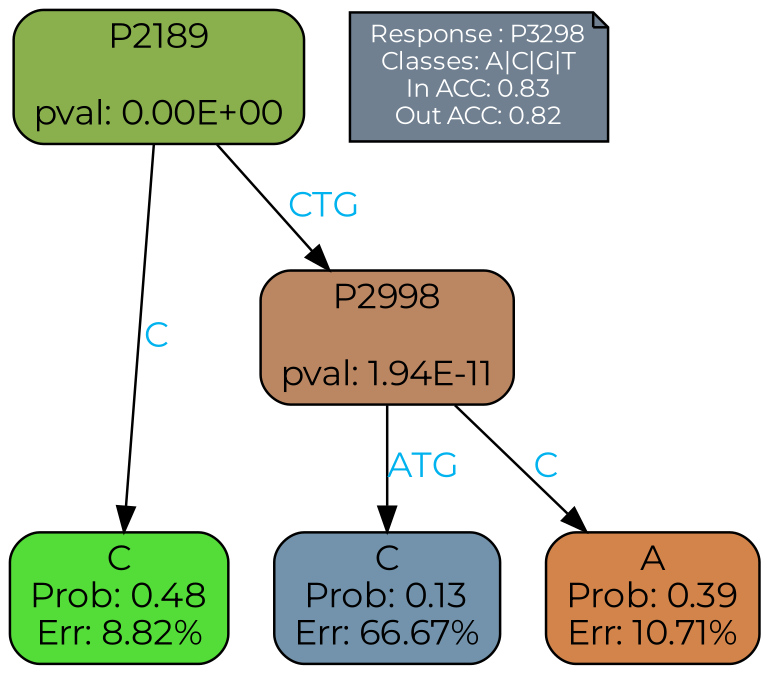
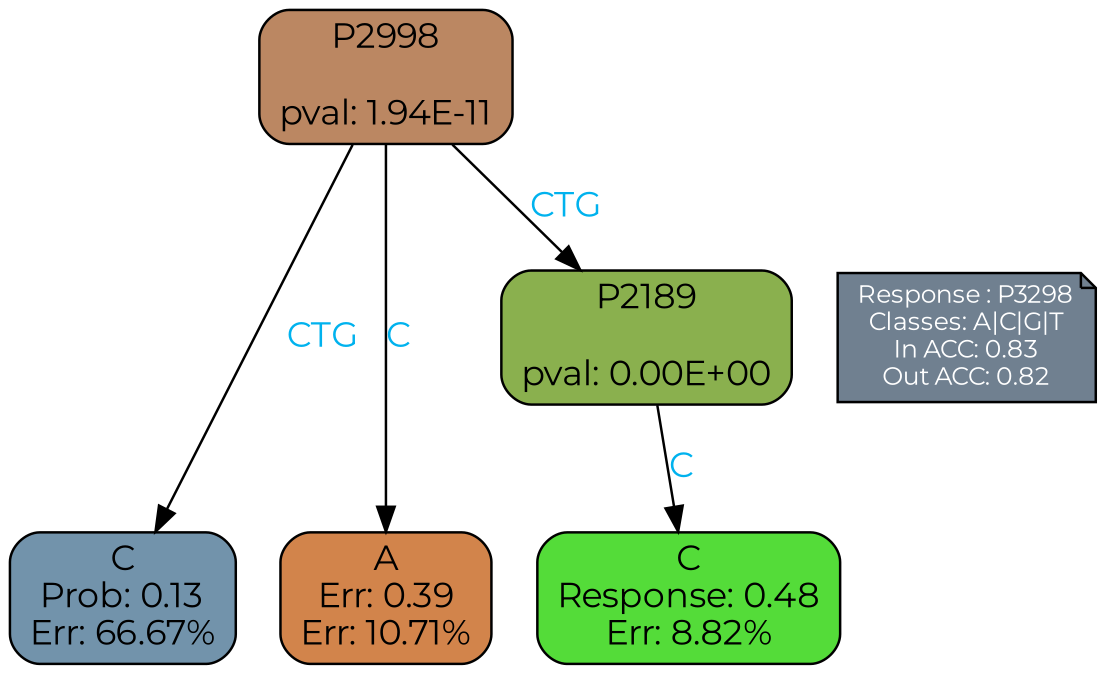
edge "P2189 pval: 0.00E+00" -> "P2998 pval: 1.94E-11": reversed
edge "P2998 pval: 1.94E-11" -> "C Prob: 0.13 Err: 66.67%": label "ATG" -> "CTG"
node "C Prob: 0.48 Err: 8.82%": label "C Prob: 0.48 Err: 8.82%" -> "C Response: 0.48 Err: 8.82%"
node "A Prob: 0.39 Err: 10.71%": label "A Prob: 0.39 Err: 10.71%" -> "A Err: 0.39 Err: 10.71%"
